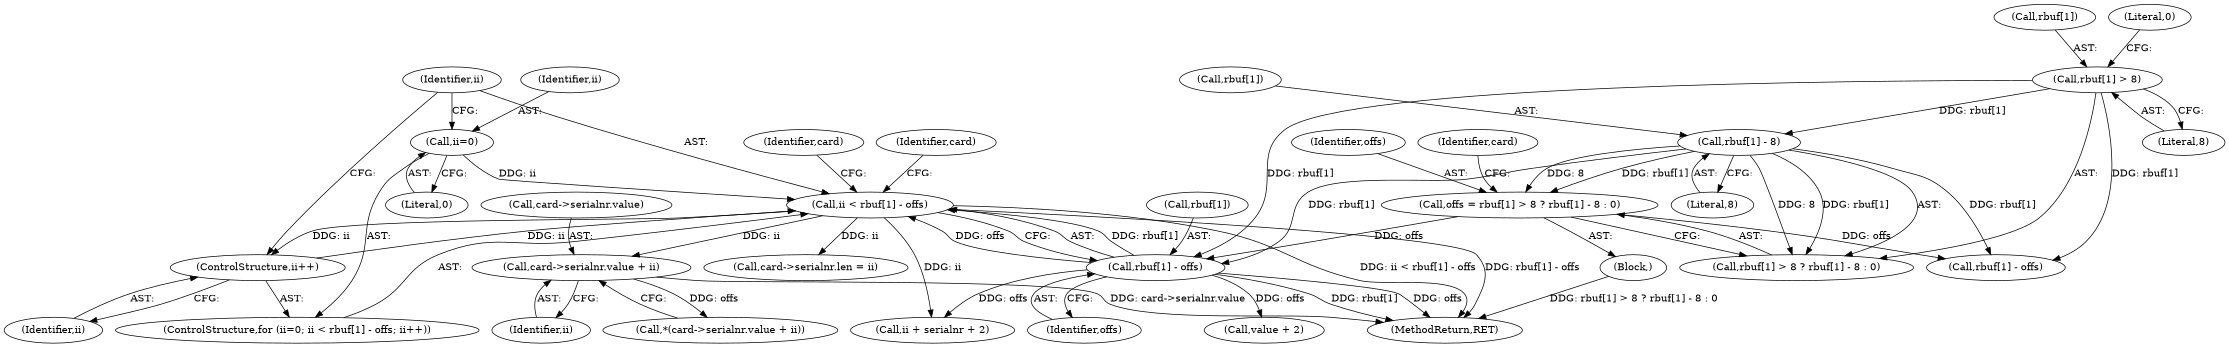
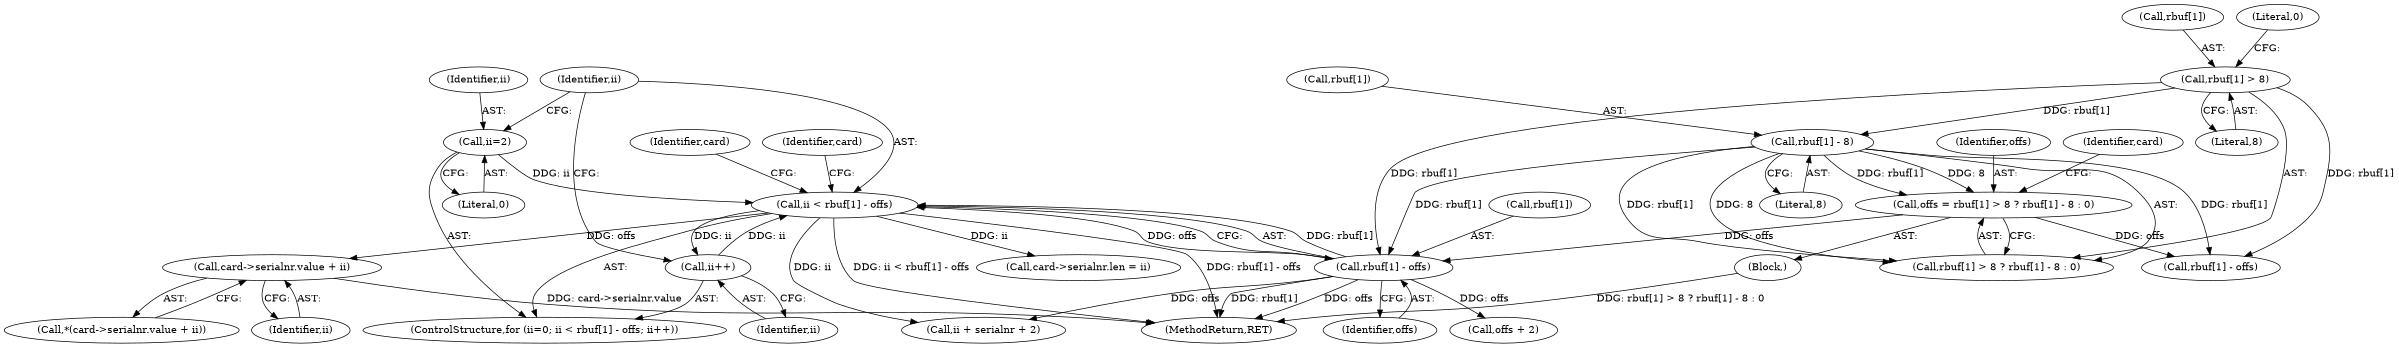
node "(Call,ii=0)": label "(Call,ii=0)" -> "(Call,ii=2)"
node "(Call,card->serialnr.value)": removed
edge "(Call,ii < rbuf[1] - offs)" -> "(Call,card->serialnr.value + ii)": label "DDG: ii" -> "DDG: offs"
edge "(ControlStructure,for (ii=0; ii < rbuf[1] - offs; ii++))" -> "(Call,ii < rbuf[1] - offs)": reversed
node "(ControlStructure,ii++)": label "(ControlStructure,ii++)" -> "(Call,ii++)"
edge "(Call,card->serialnr.value + ii)" -> "(Call,*(card->serialnr.value + ii))": label "DDG: offs" -> "AST: "
node "(Call,value + 2)": label "(Call,value + 2)" -> "(Call,offs + 2)"
